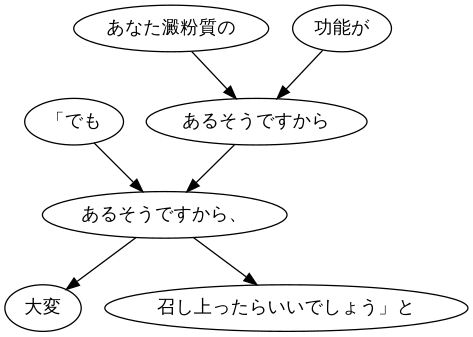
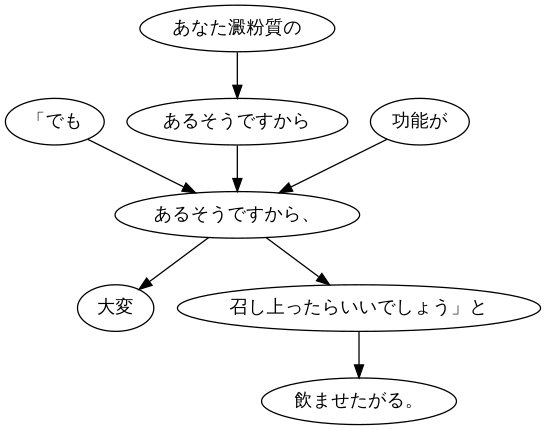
edge "功能が" -> "あるそうですから": now "功能が" -> "あるそうですから、"
node "飲ませたがる。": added
